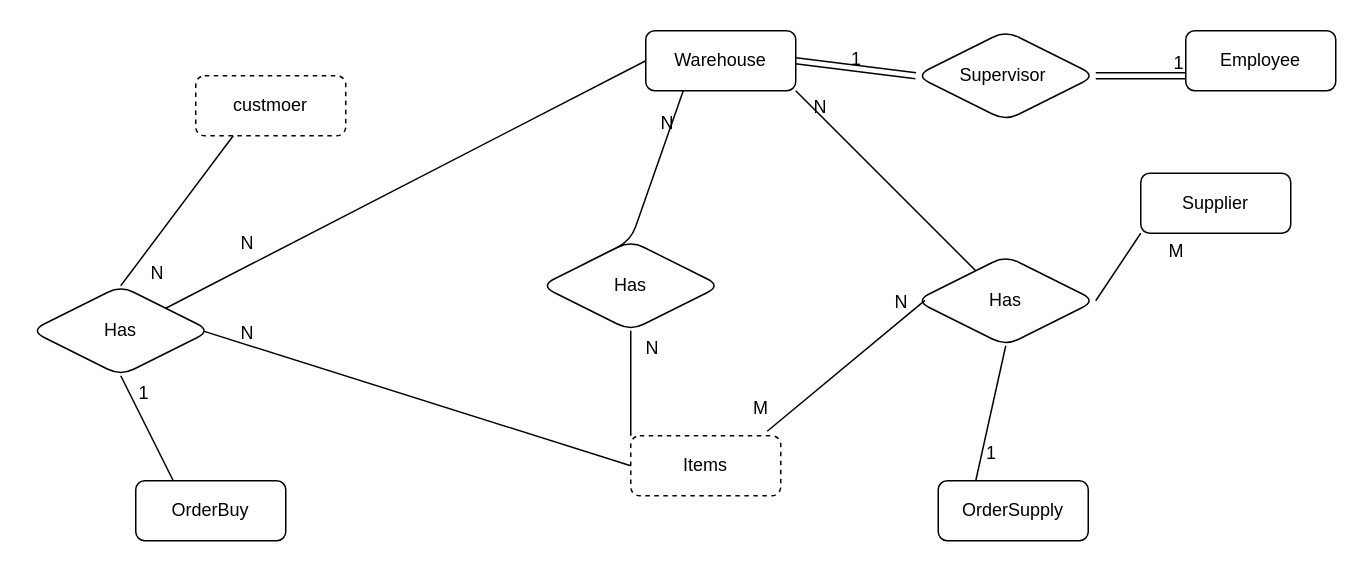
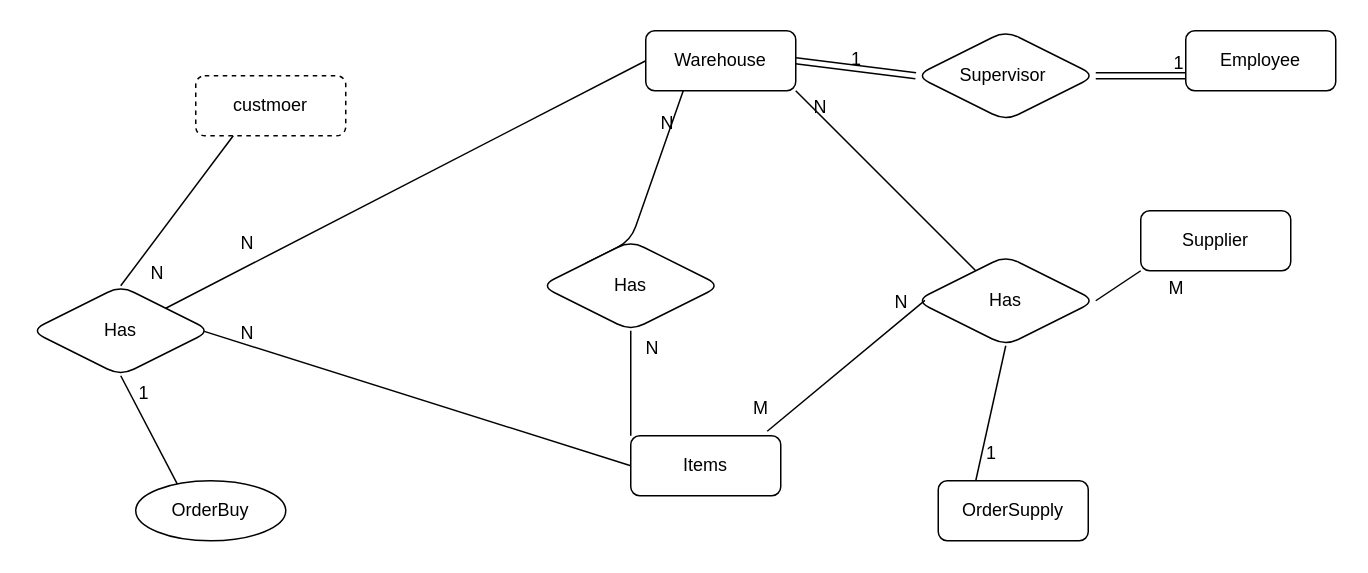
node "Supplier": moved (1216, 203) -> (1216, 241)
node "Items": style dashed -> solid
node "OrderBuy": shape rounded rectangle -> ellipse
